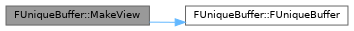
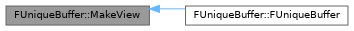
edge "FUniqueBuffer::MakeView" -> "FUniqueBuffer::FUniqueBuffer": reversed
